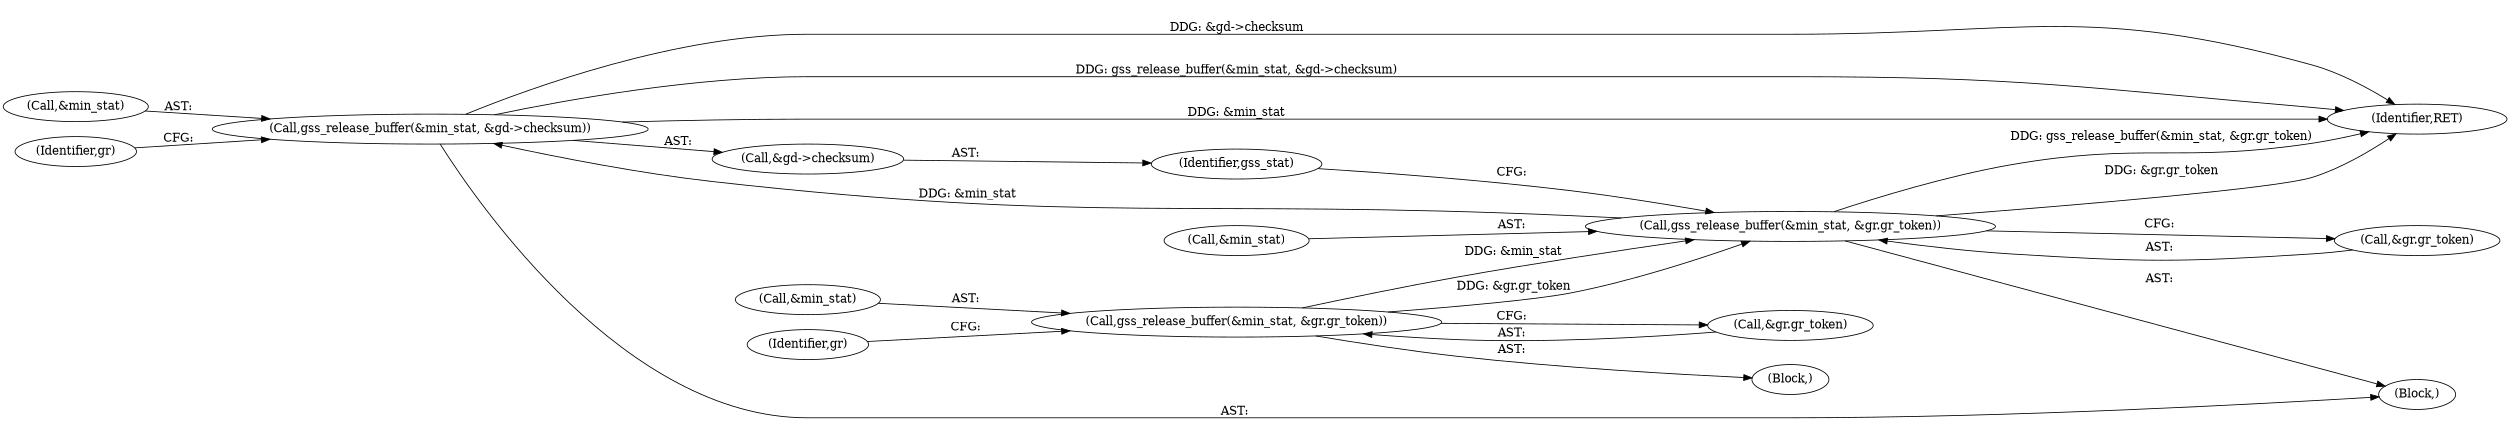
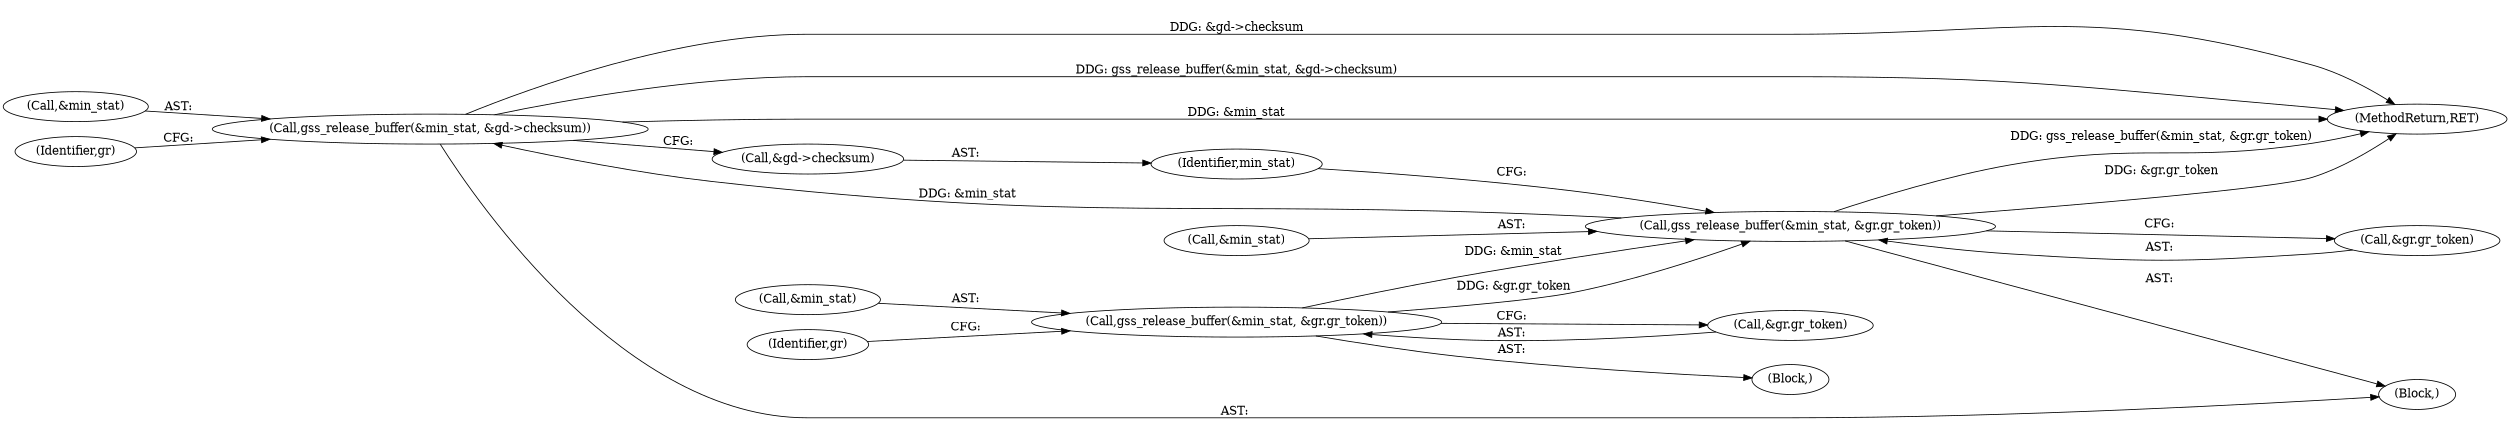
node "(Identifier,RET)": label "(Identifier,RET)" -> "(MethodReturn,RET)"
edge "(Call,gss_release_buffer(&min_stat, &gd->checksum))" -> "(Call,&gd->checksum)": label "AST: " -> "CFG: "
node "(Identifier,gss_stat)": label "(Identifier,gss_stat)" -> "(Identifier,min_stat)"
